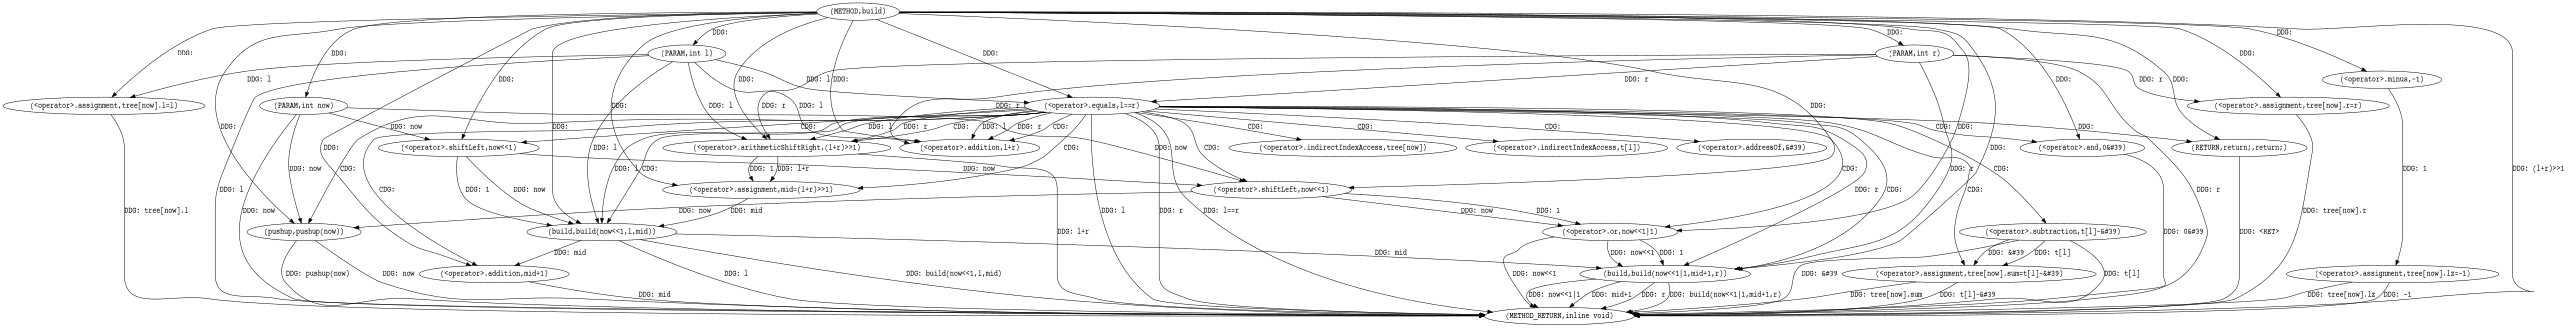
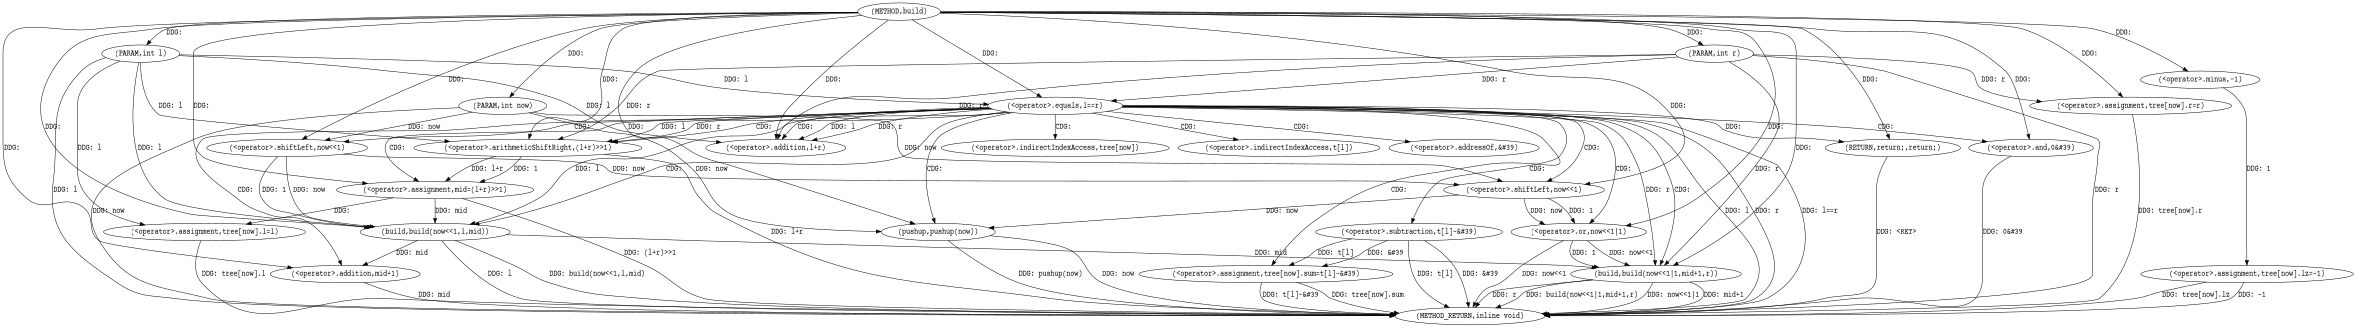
edge "(METHOD,build)" -> "(<operator>.assignment,tree[now].l=l)": now "(<operator>.assignment,mid=(l+r)>>1)" -> "(<operator>.assignment,tree[now].l=l)"
edge "(METHOD,build)" -> "(METHOD_RETURN,inline void)": now "(<operator>.assignment,mid=(l+r)>>1)" -> "(METHOD_RETURN,inline void)"
